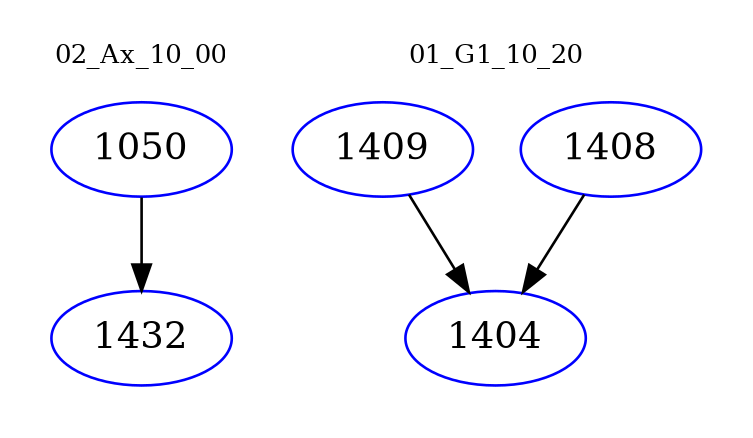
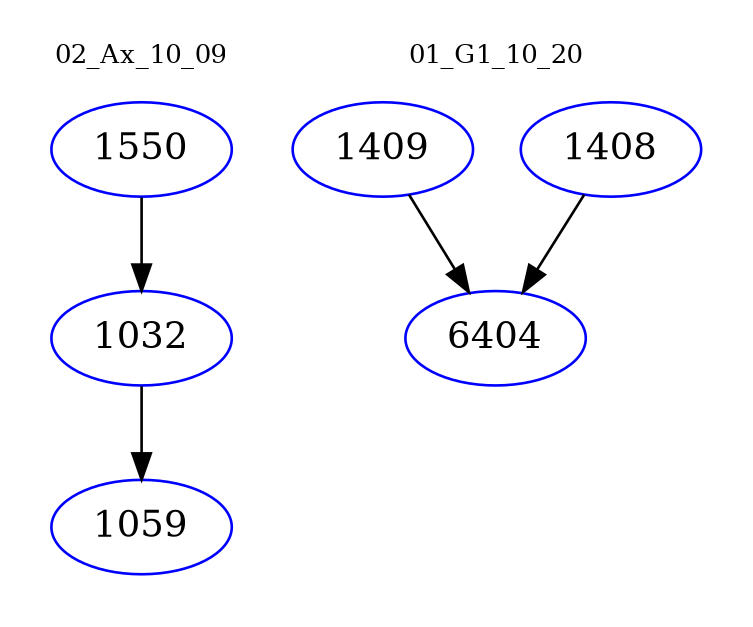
cluster "02_Ax_10_00": label "02_Ax_10_00" -> "02_Ax_10_09"
node "1050": label "1050" -> "1550"
node "1432": label "1432" -> "1032"
node "1404": label "1404" -> "6404"
node "1059": added
